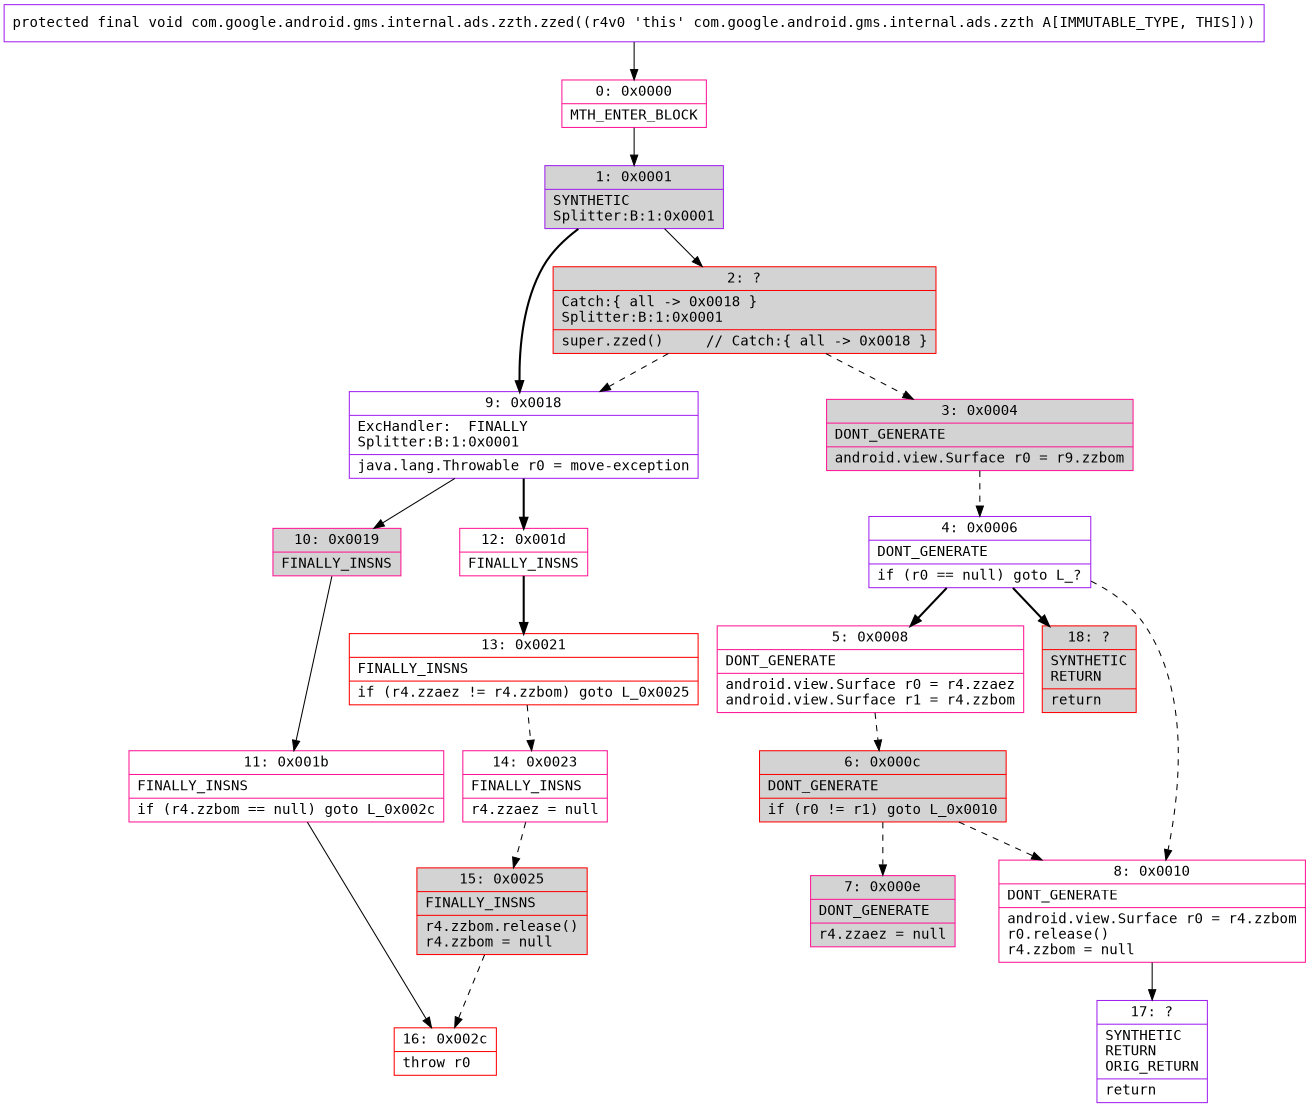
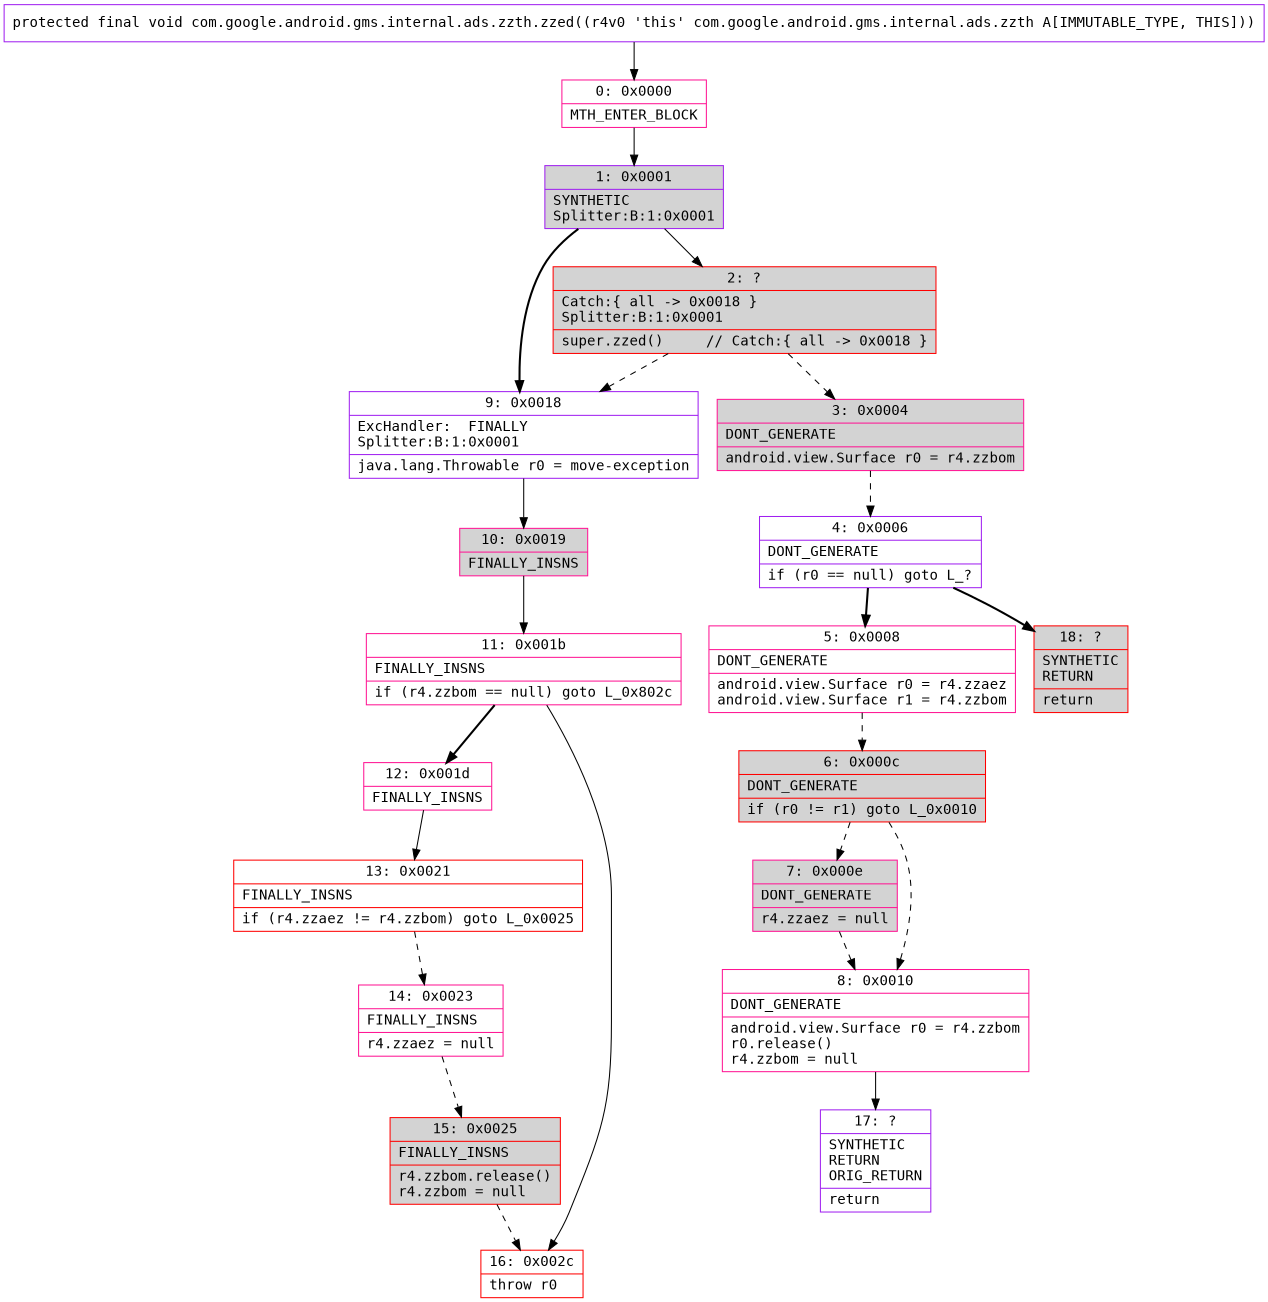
node "3: 0x0004": text "android.view.Surface r0 = r9.zzbom" -> "android.view.Surface r0 = r4.zzbom"
edge "9: 0x0018" -> "12: 0x001d": now "11: 0x001b" -> "12: 0x001d"
edge "12: 0x001d" -> "13: 0x0021": style bold -> solid
edge "4: 0x0006" -> "8: 0x0010": now "7: 0x000e" -> "8: 0x0010"
node "11: 0x001b": text "if (r4.zzbom == null) goto L_0x002c" -> "if (r4.zzbom == null) goto L_0x802c"
